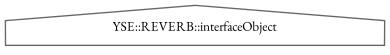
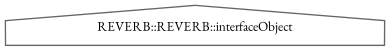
node "YSE::REVERB::interfaceObject": label "YSE::REVERB::interfaceObject" -> "REVERB::REVERB::interfaceObject"
